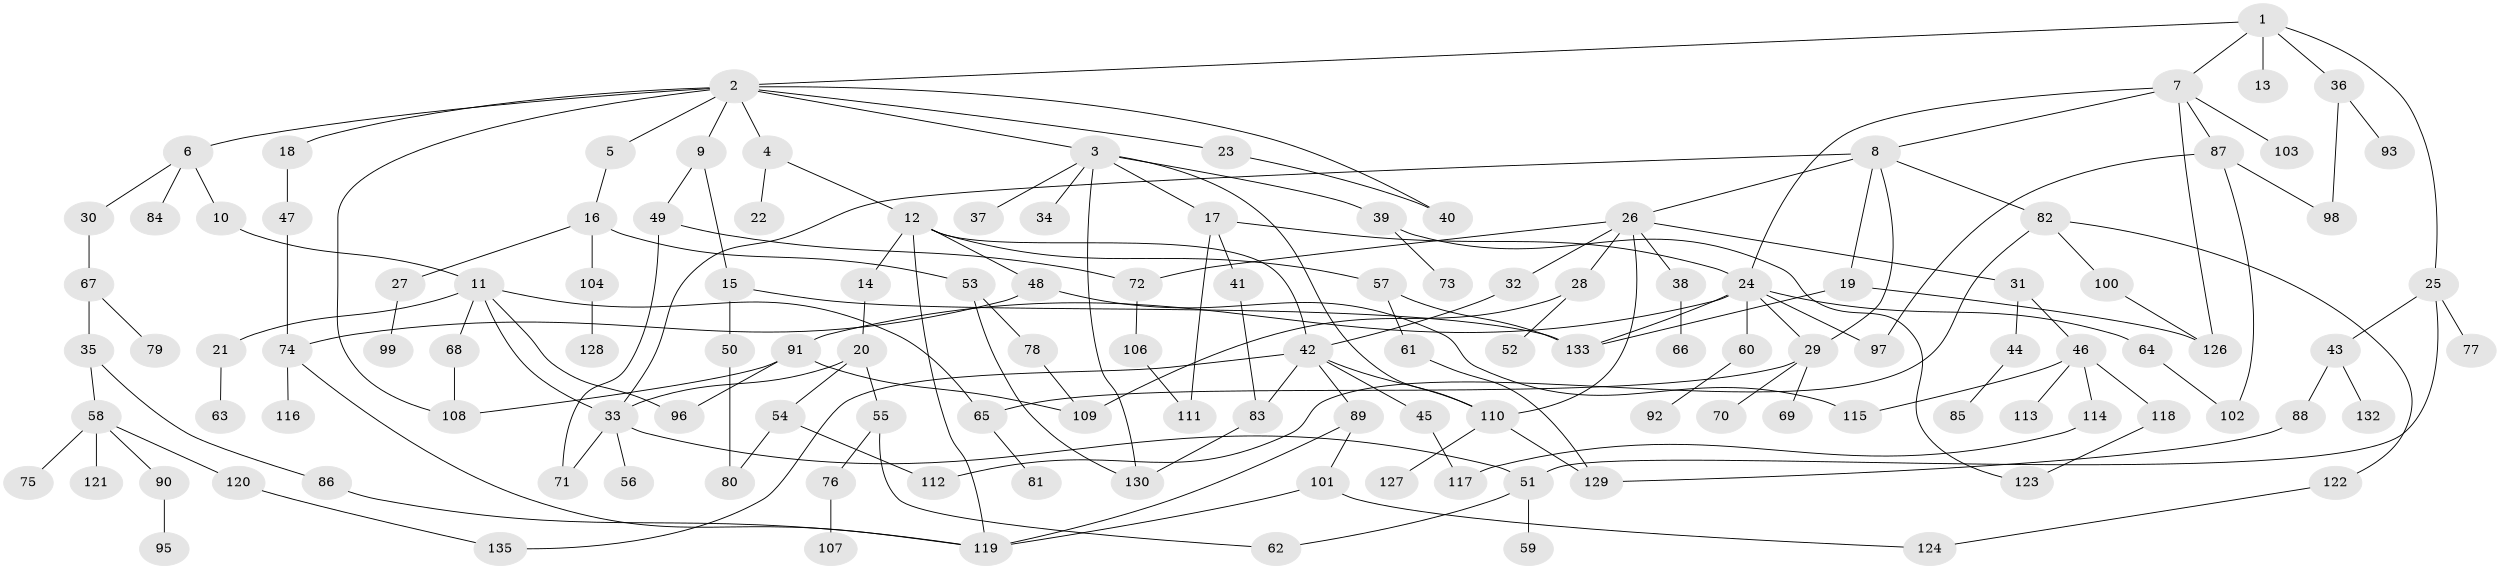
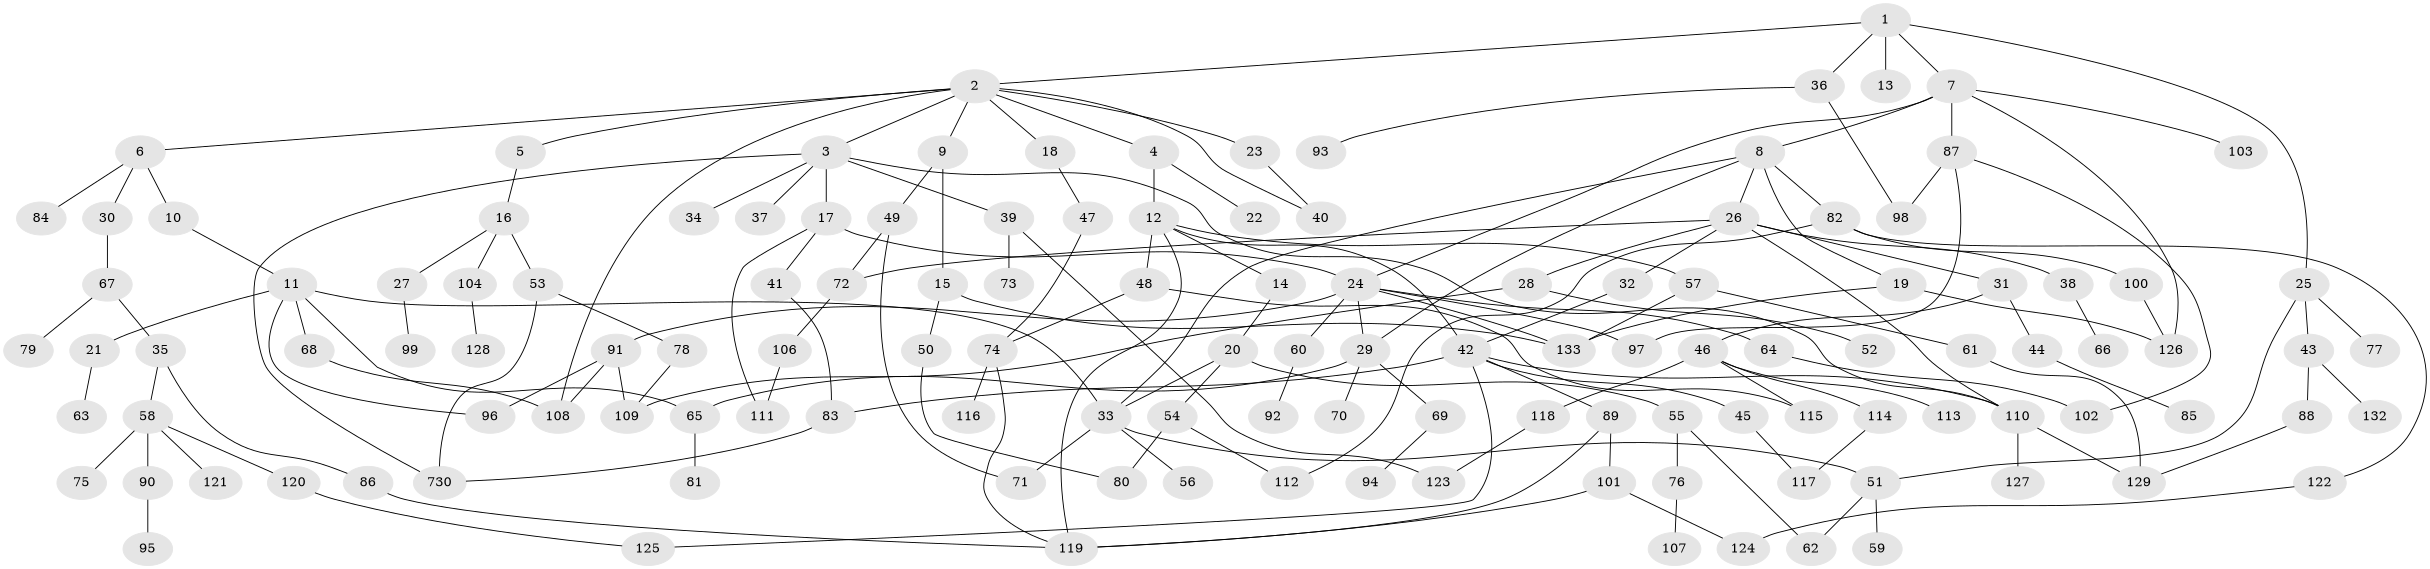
node "130": label "130" -> "730"
node "94": added
node "135": label "135" -> "125"
